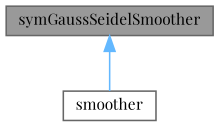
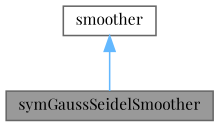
edge "smoother" -> "symGaussSeidelSmoother": reversed
